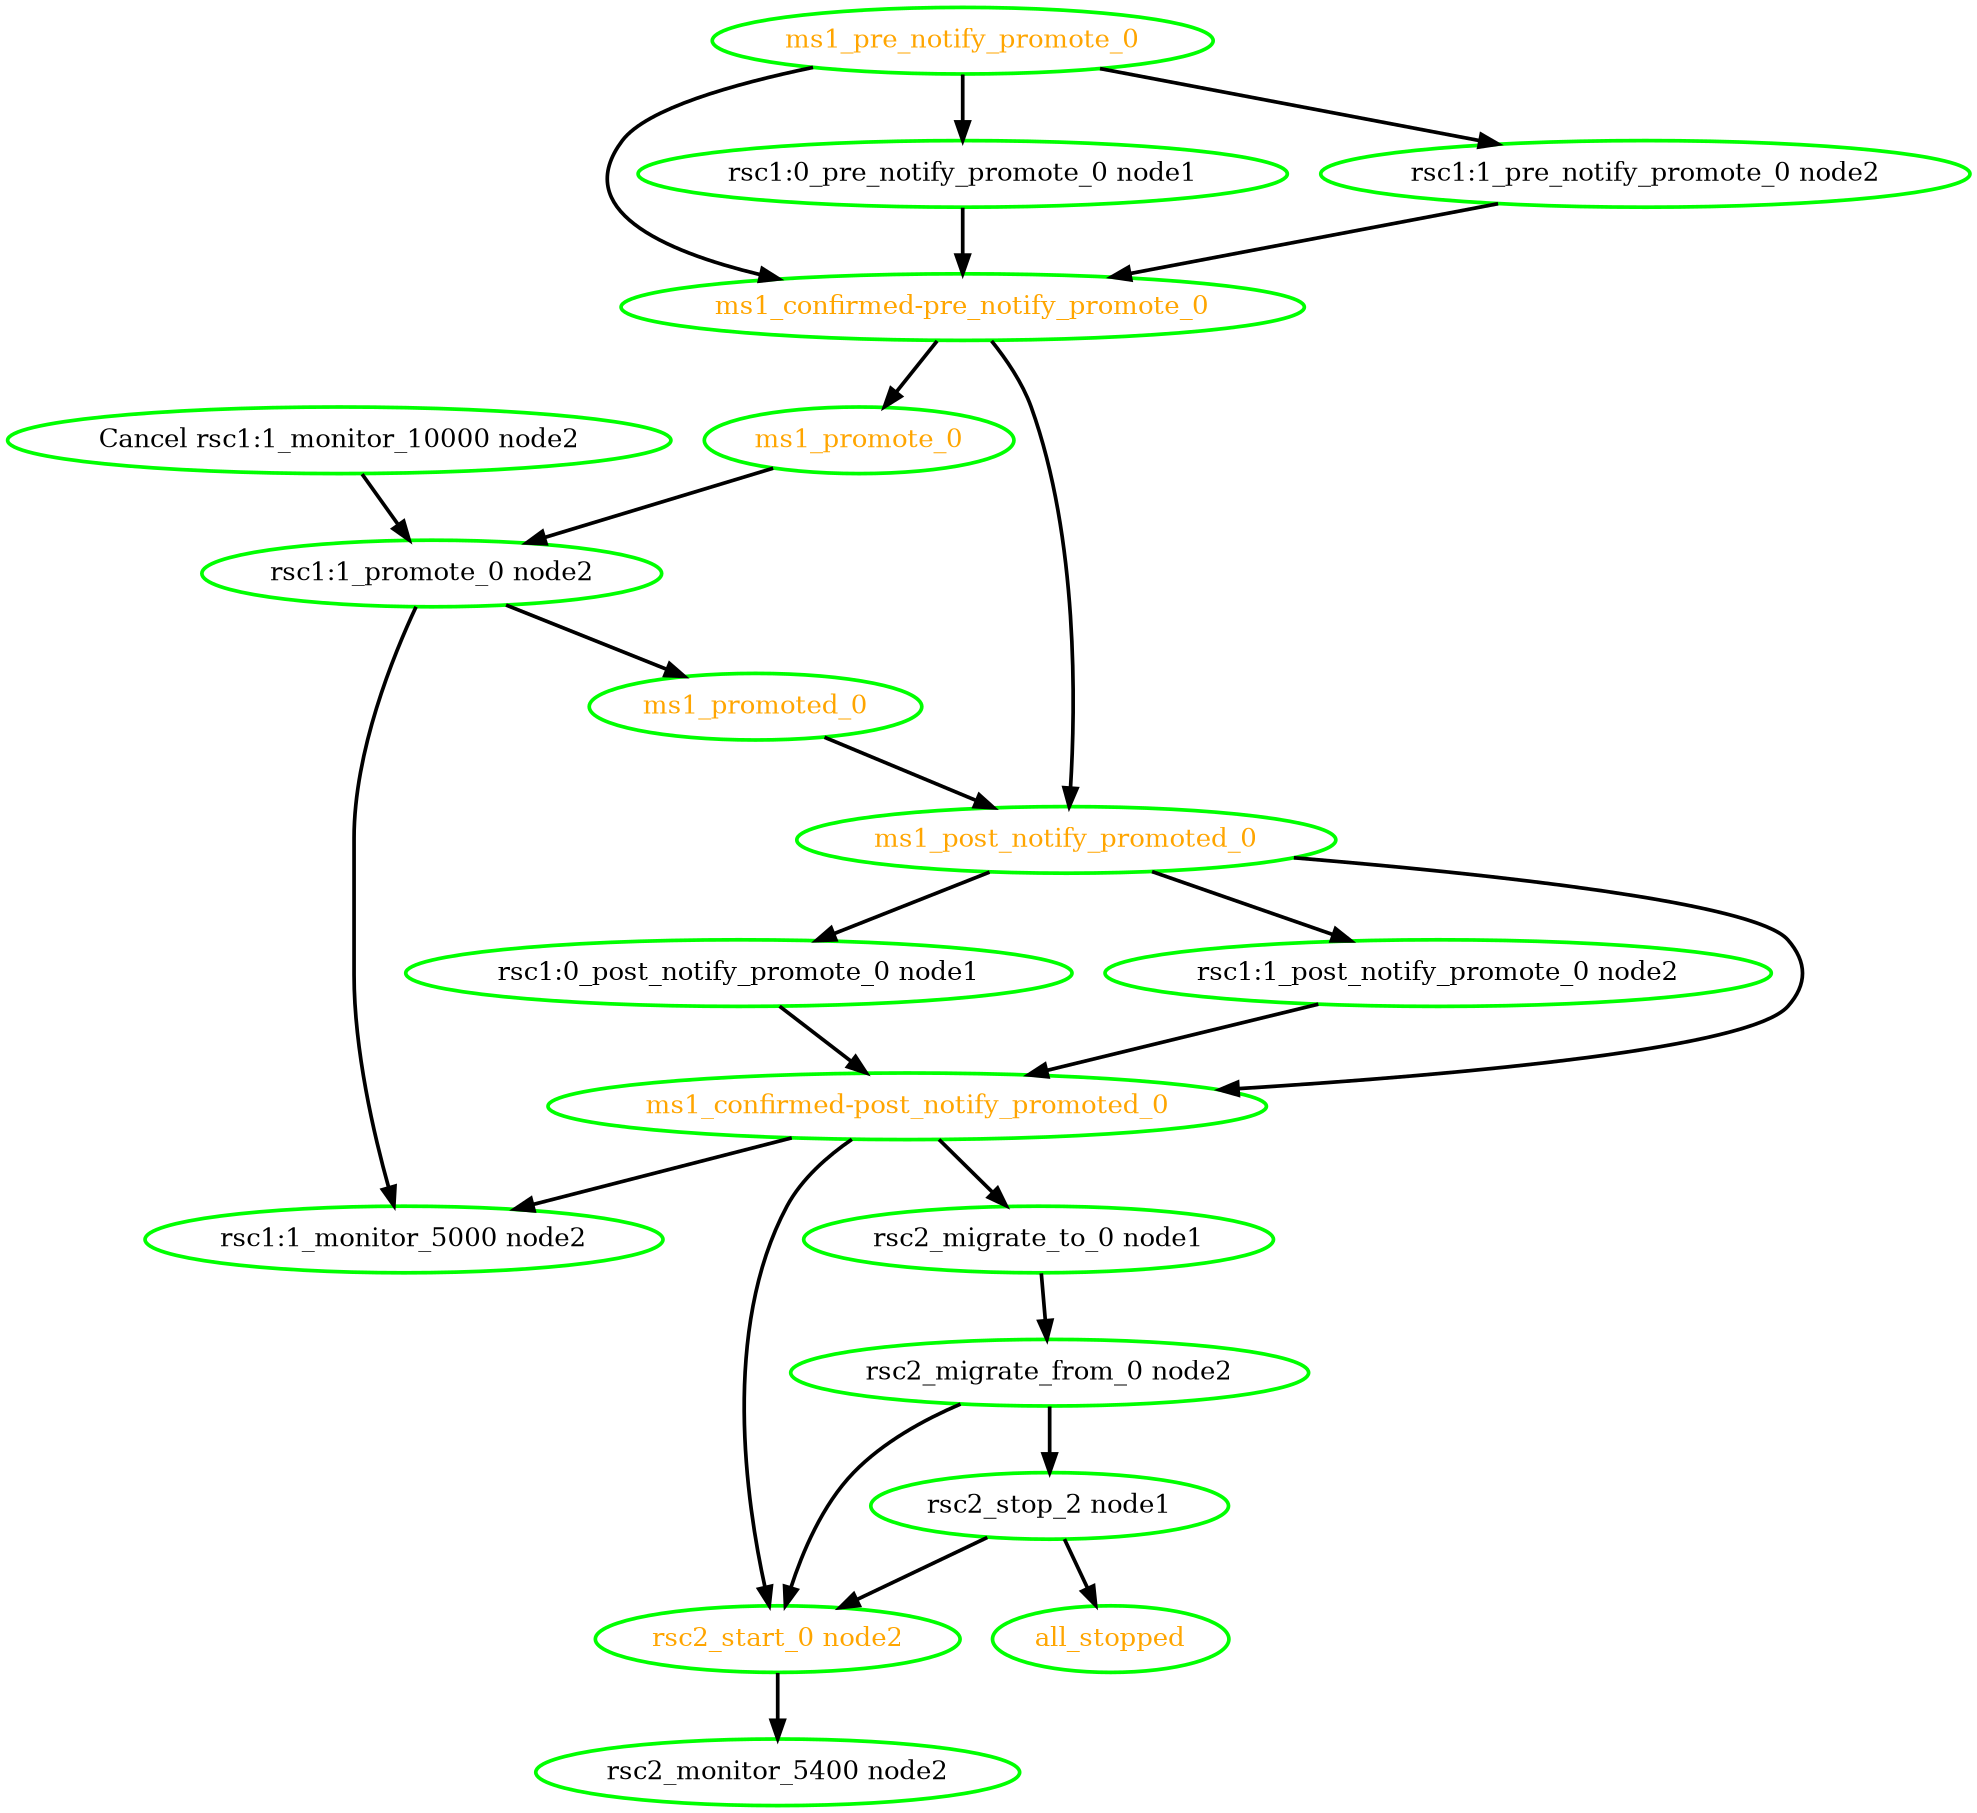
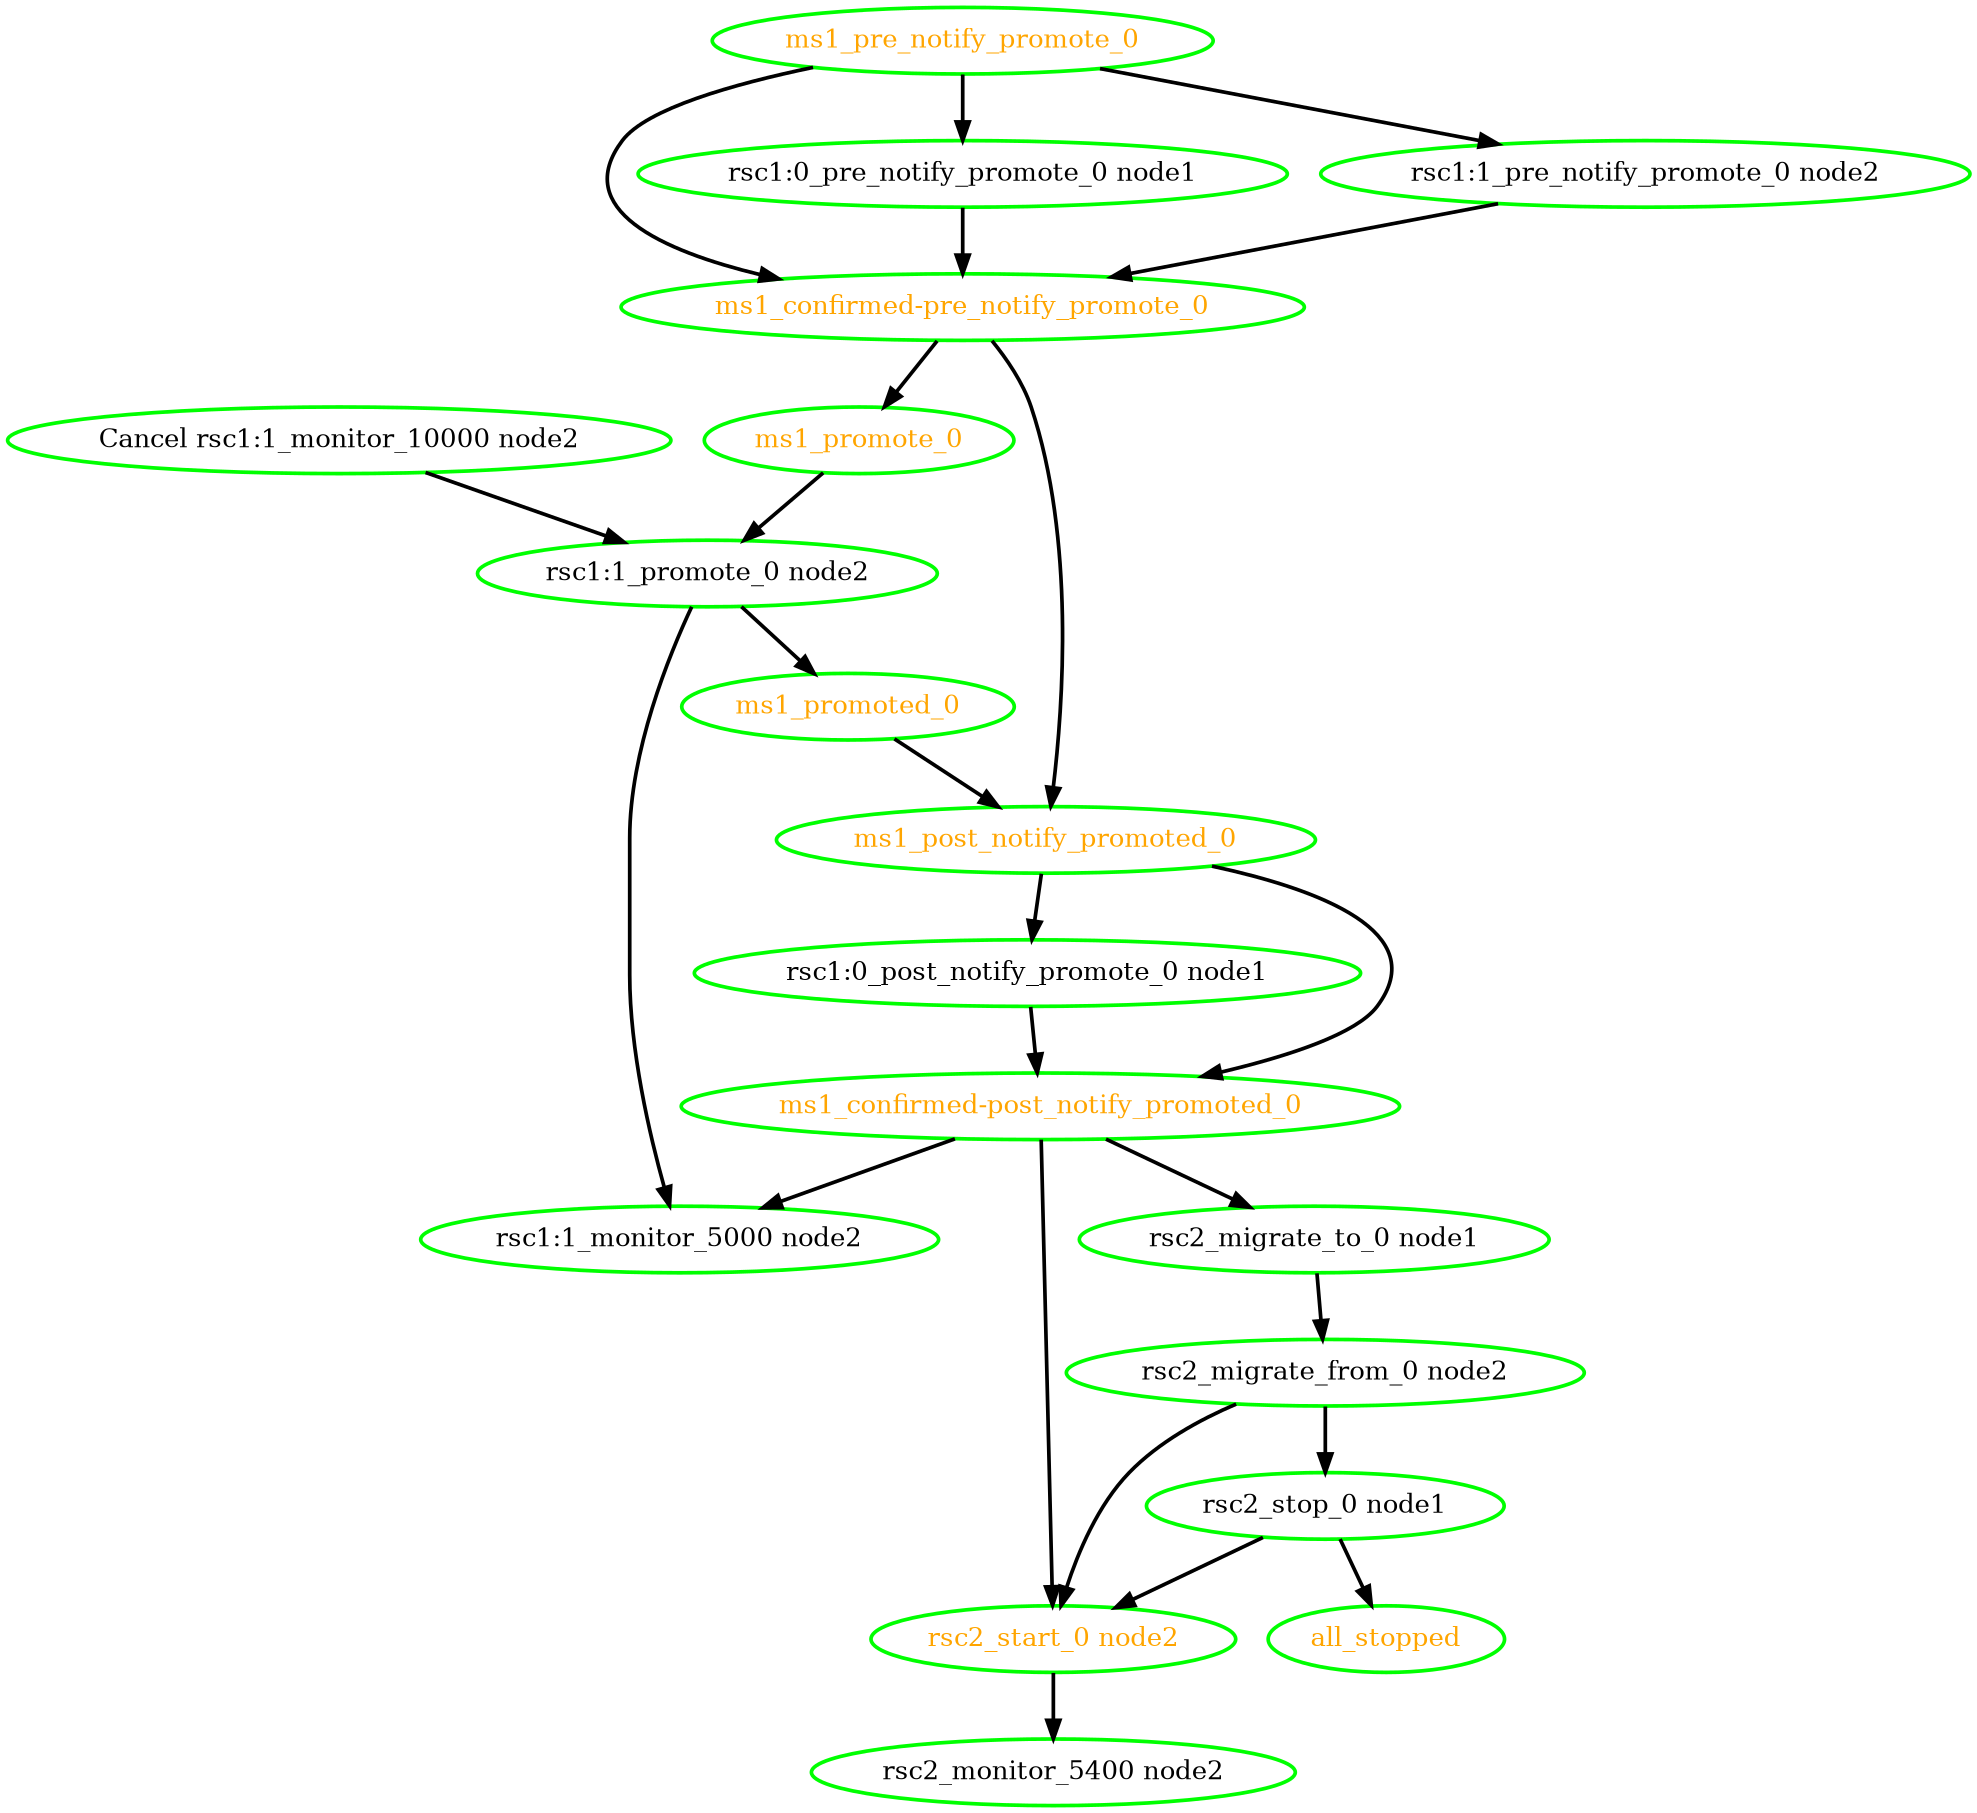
node "rsc1:1_post_notify_promote_0 node2": removed
node "rsc2_stop_2 node1": label "rsc2_stop_2 node1" -> "rsc2_stop_0 node1"
